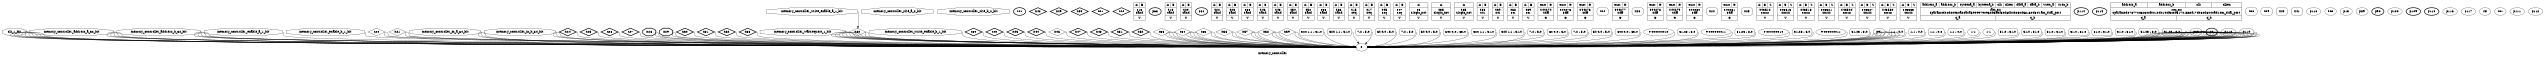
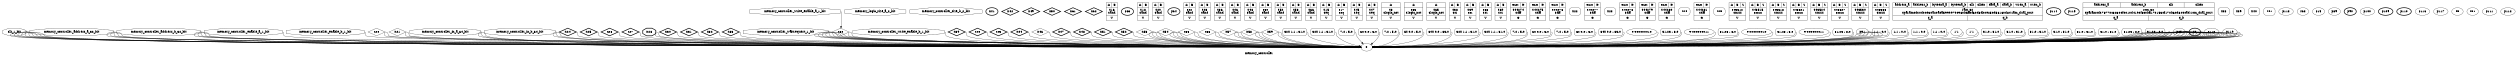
node "memory_controller_size_a_2_bit": label "memory_controller_size_a_2_bit" -> "memory_logic_size_a_2_bit"
node "n29": removed
